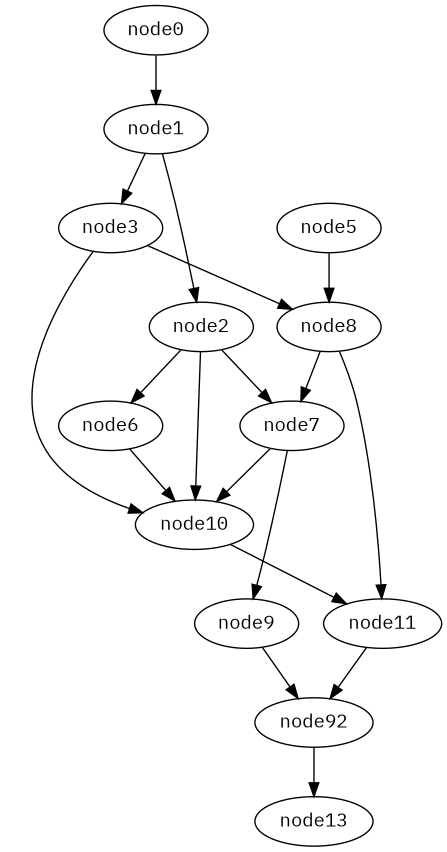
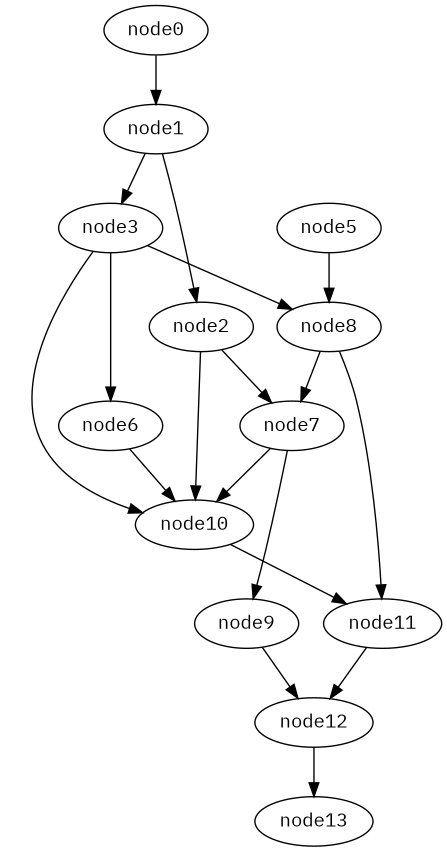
edge "node2" -> "node6": now "node3" -> "node6"
node "node92": label "node92" -> "node12"
